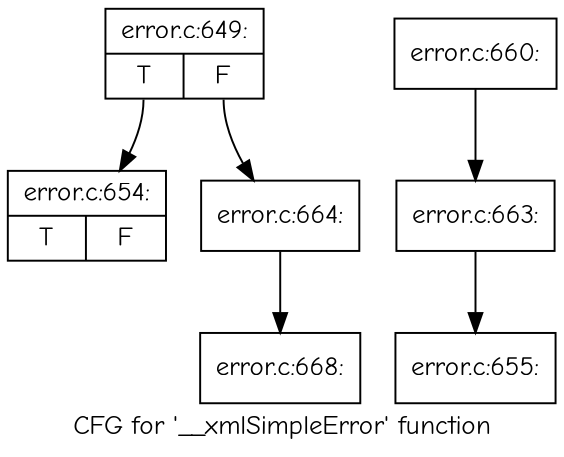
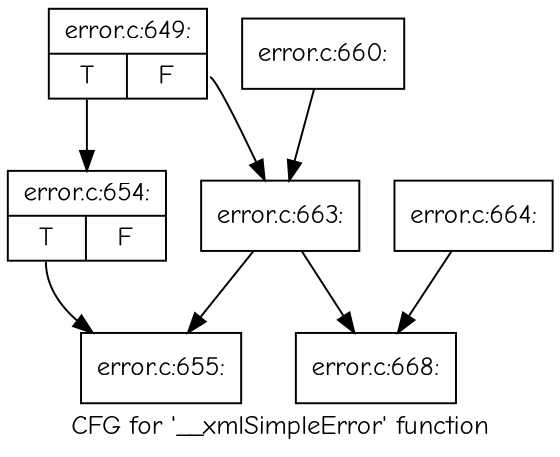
edge "error.c:649:" -> "error.c:664:": now "error.c:649:" -> "error.c:663:"
edge "error.c:663:" -> "error.c:668:": added
edge "error.c:654:" -> "error.c:655:": added
